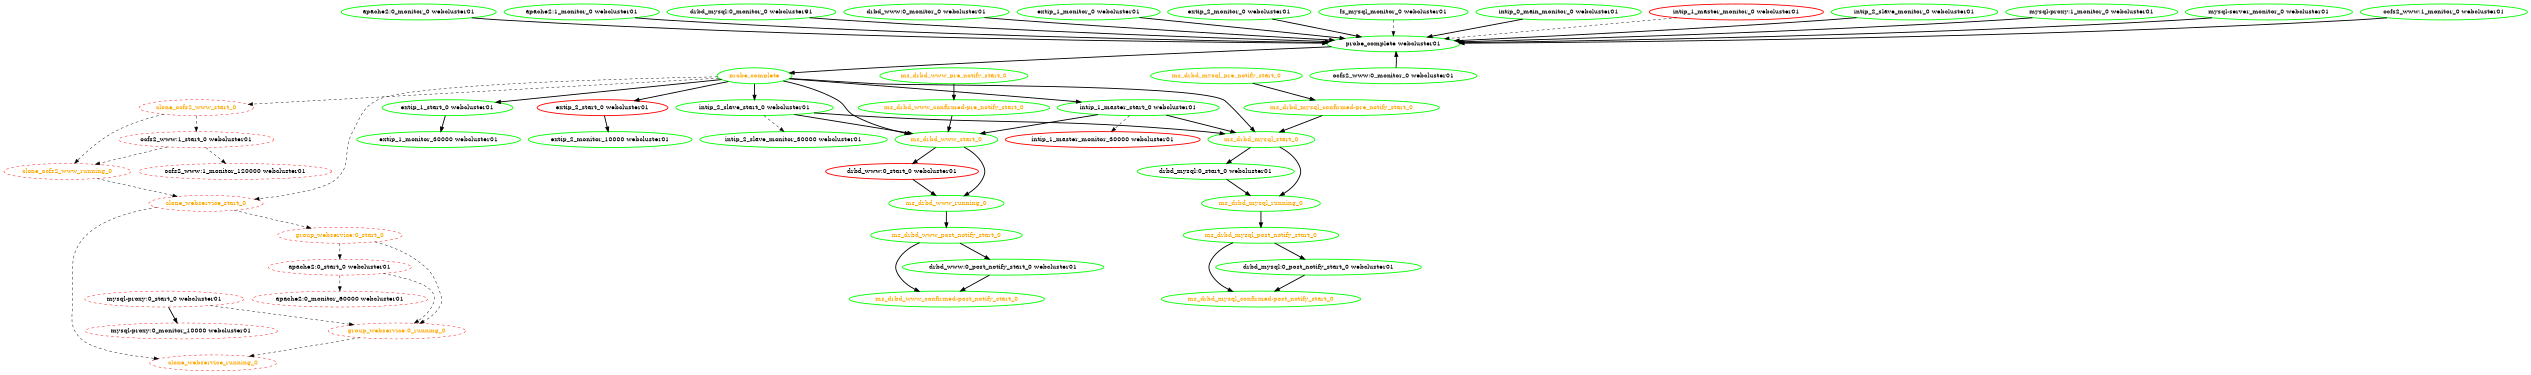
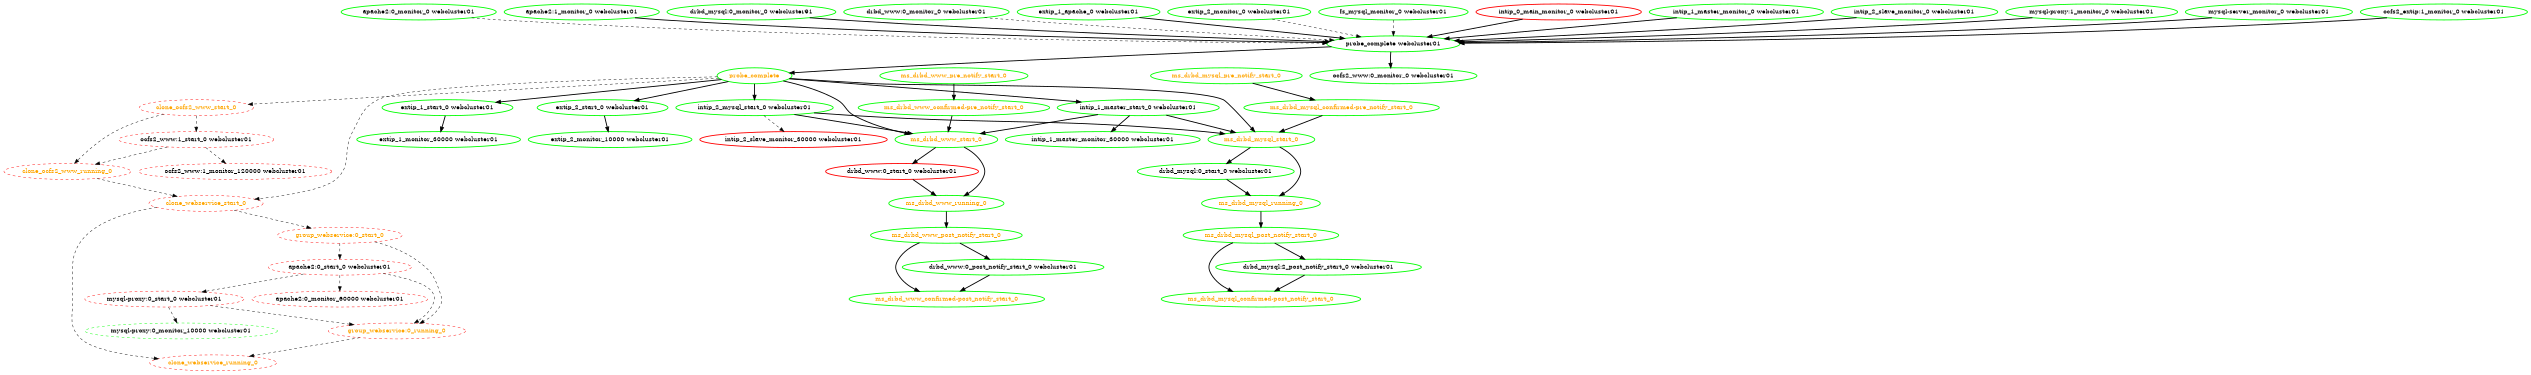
node "extip_1_monitor_0 webcluster01": label "extip_1_monitor_0 webcluster01" -> "extip_1_apache_0 webcluster01"
node "intip_0_main_monitor_0 webcluster01": color green -> red
node "intip_1_master_monitor_0 webcluster01": color red -> green
node "ocfs2_www:1_monitor_0 webcluster01": label "ocfs2_www:1_monitor_0 webcluster01" -> "ocfs2_extip:1_monitor_0 webcluster01"
edge "extip_2_monitor_0 webcluster01" -> "probe_complete webcluster01": style bold -> dashed
edge "intip_1_master_monitor_0 webcluster01" -> "probe_complete webcluster01": style dashed -> bold
edge "drbd_www:0_monitor_0 webcluster01" -> "probe_complete webcluster01": style bold -> dashed
edge "apache2:0_monitor_0 webcluster01" -> "probe_complete webcluster01": style bold -> dashed
edge "ocfs2_www:0_monitor_0 webcluster01" -> "probe_complete webcluster01": reversed
node "extip_2_start_0 webcluster01": color red -> green
node "intip_2_slave_start_0 webcluster01": label "intip_2_slave_start_0 webcluster01" -> "intip_2_mysql_start_0 webcluster01"
edge "intip_1_master_start_0 webcluster01" -> "intip_1_master_monitor_30000 webcluster01": style dashed -> bold
node "intip_2_slave_monitor_30000 webcluster01": color green -> red
node "intip_1_master_monitor_30000 webcluster01": color red -> green
node "drbd_mysql:0_post_notify_start_0 webcluster01": label "drbd_mysql:0_post_notify_start_0 webcluster01" -> "drbd_mysql:2_post_notify_start_0 webcluster01"
edge "apache2:0_start_0 webcluster01" -> "mysql-proxy:0_start_0 webcluster01": added
edge "mysql-proxy:0_start_0 webcluster01" -> "mysql-proxy:0_monitor_10000 webcluster01": style bold -> dashed
node "mysql-proxy:0_monitor_10000 webcluster01": color red -> green
